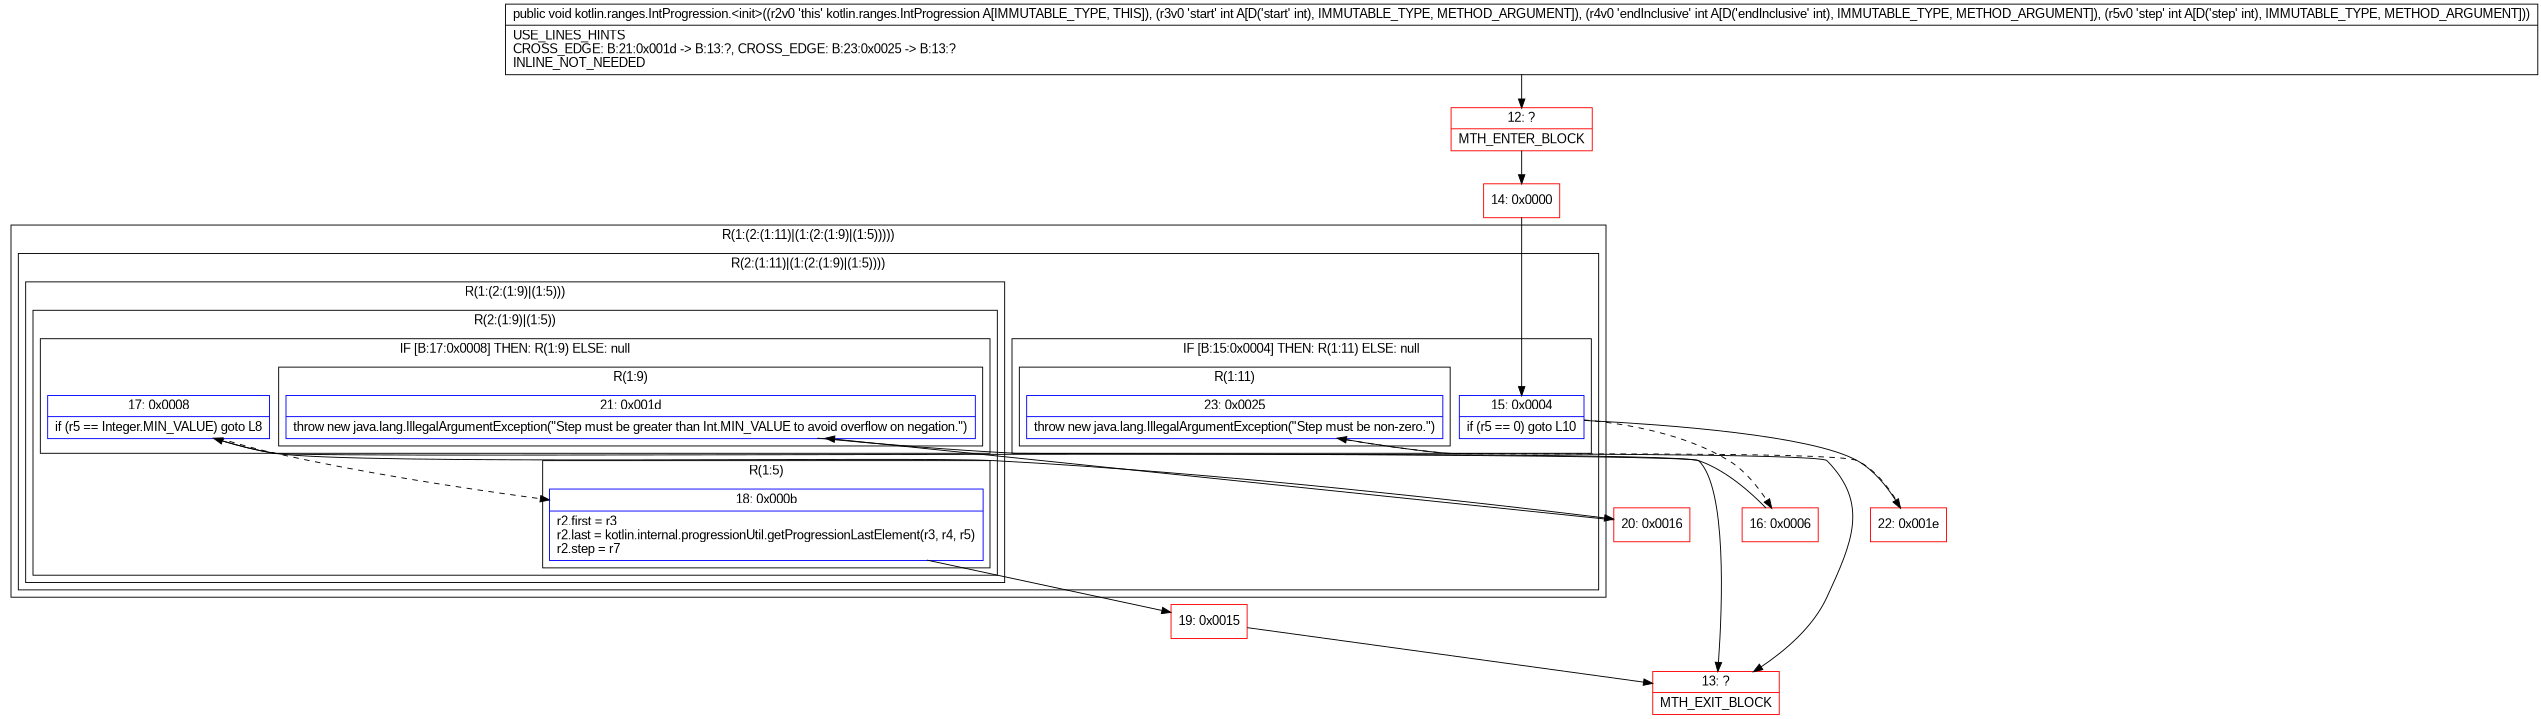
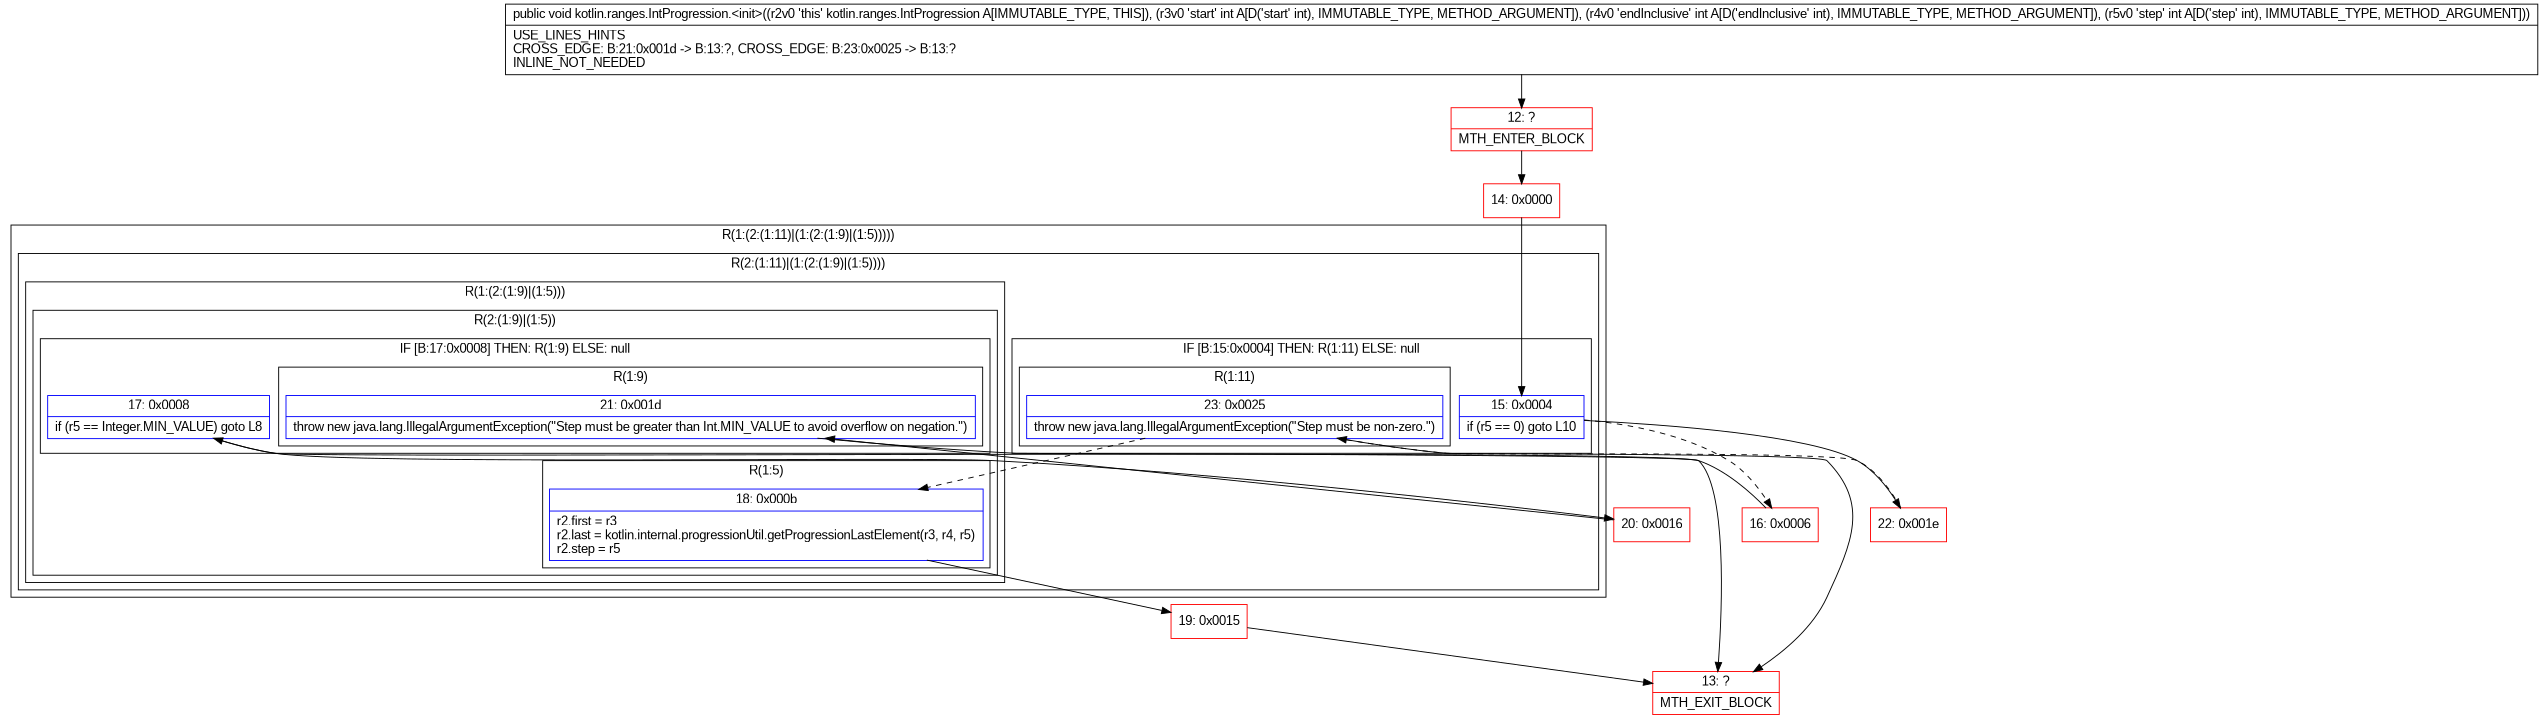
edge "17: 0x0008" -> "18: 0x000b": now "23: 0x0025" -> "18: 0x000b"
node "18: 0x000b": text "r2.step = r7" -> "r2.step = r5"
